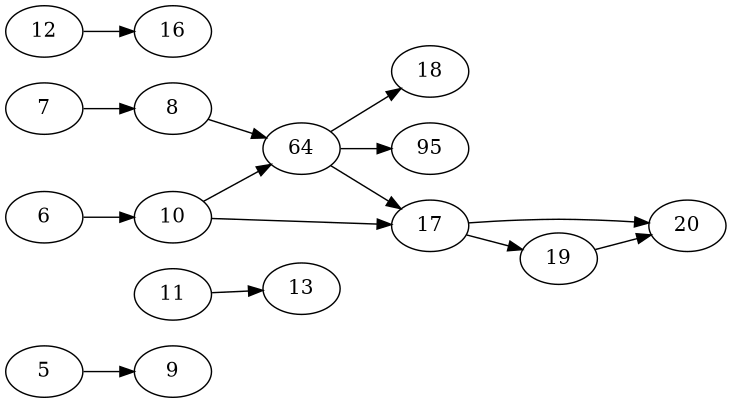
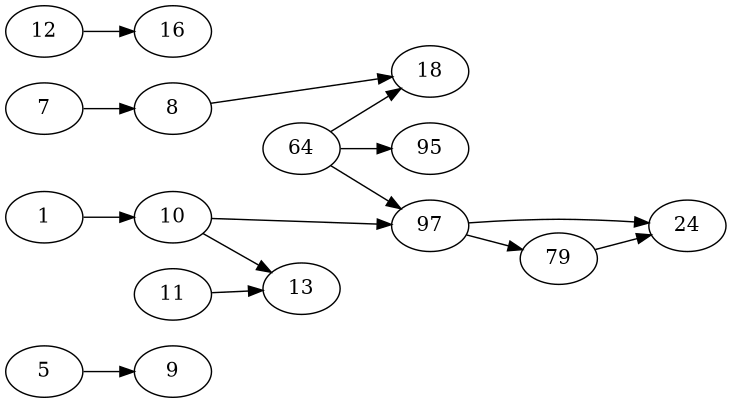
edge "8" -> "64": now "8" -> "18"
edge "10" -> "64": now "10" -> "13"
node "6": label "6" -> "1"
node "17": label "17" -> "97"
node "20": label "20" -> "24"
node "19": label "19" -> "79"
